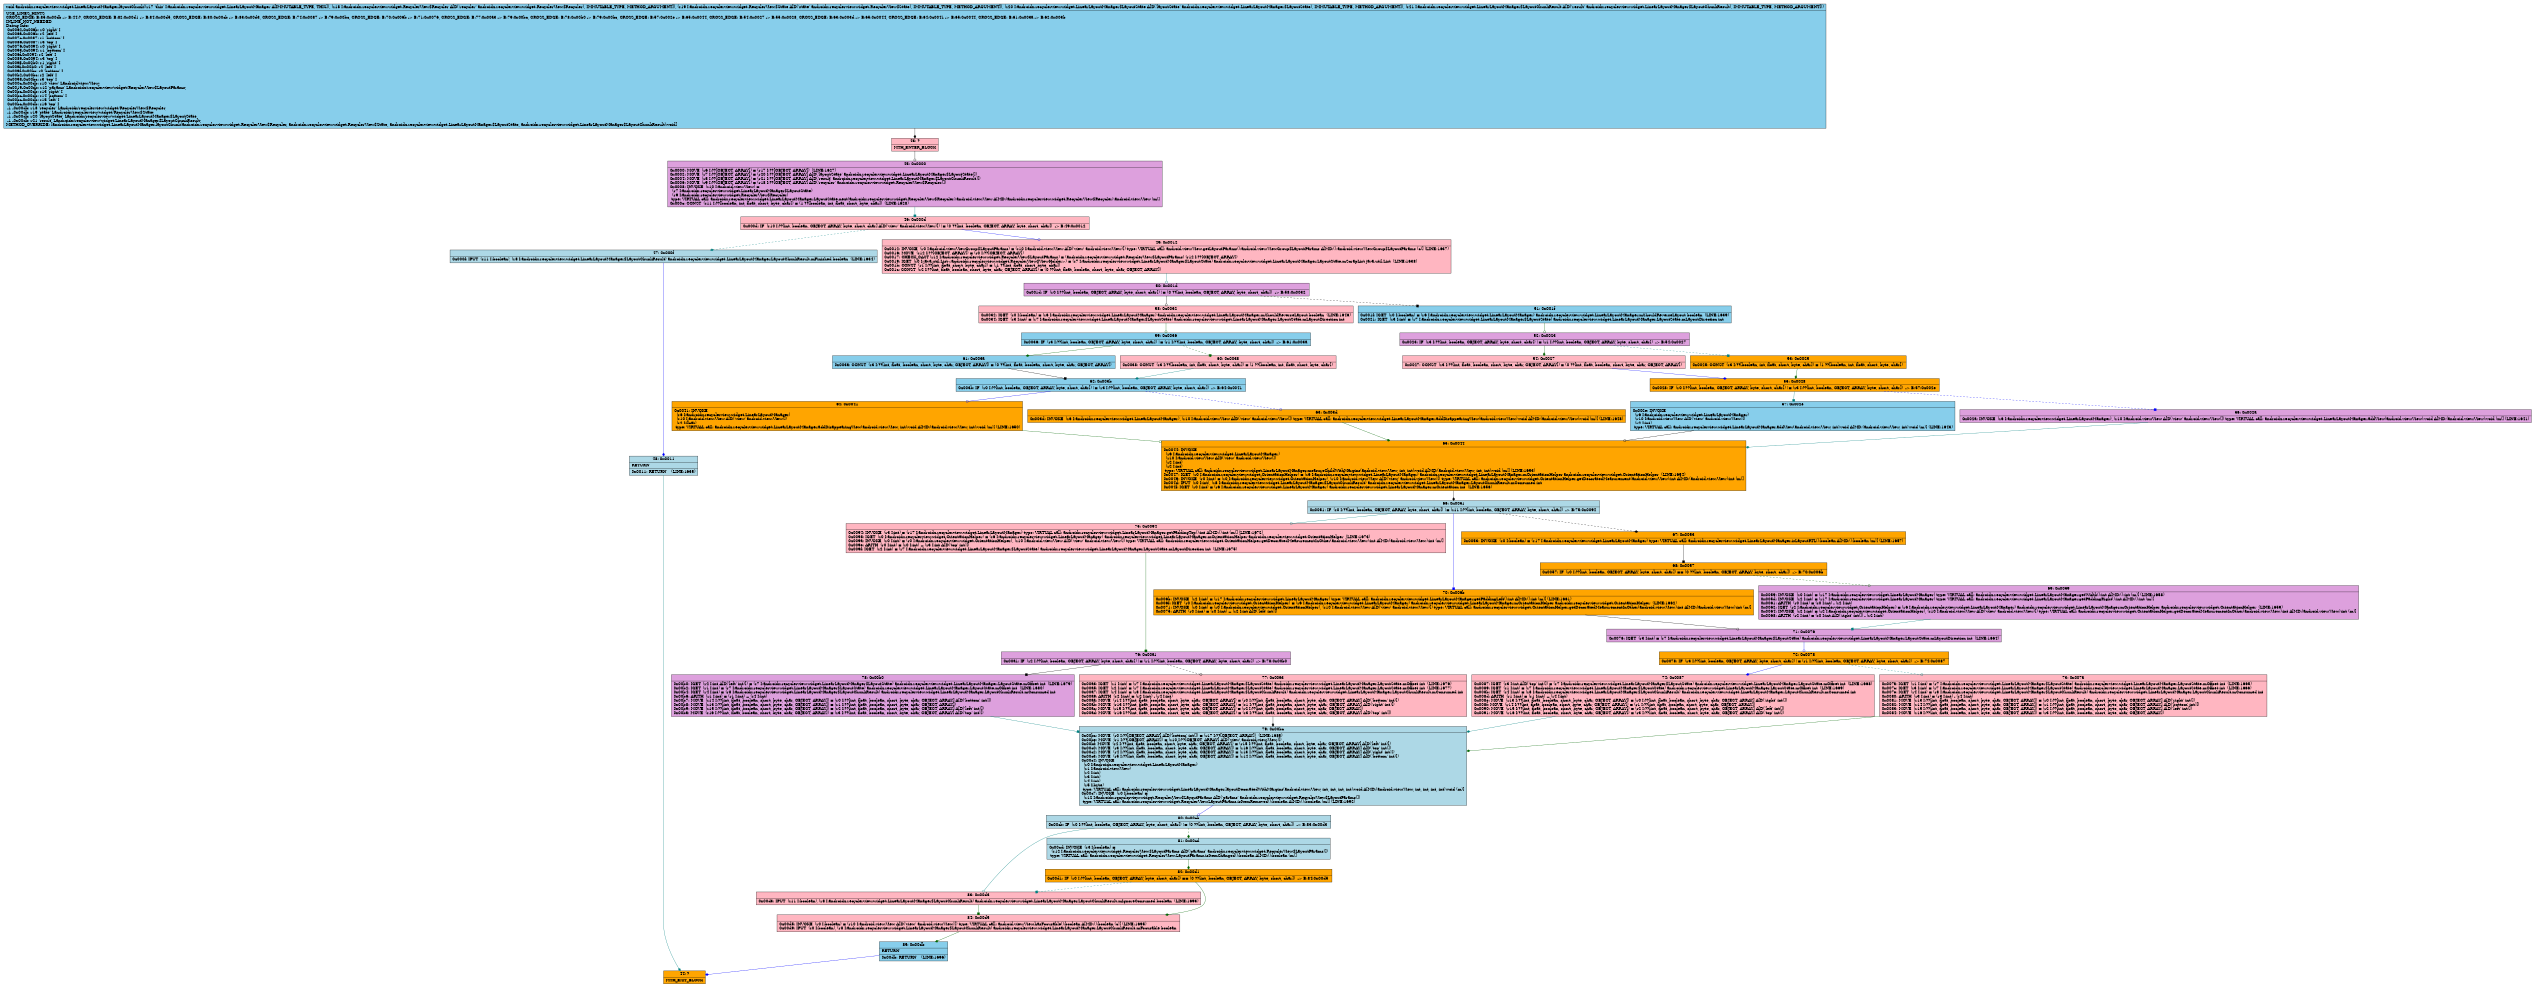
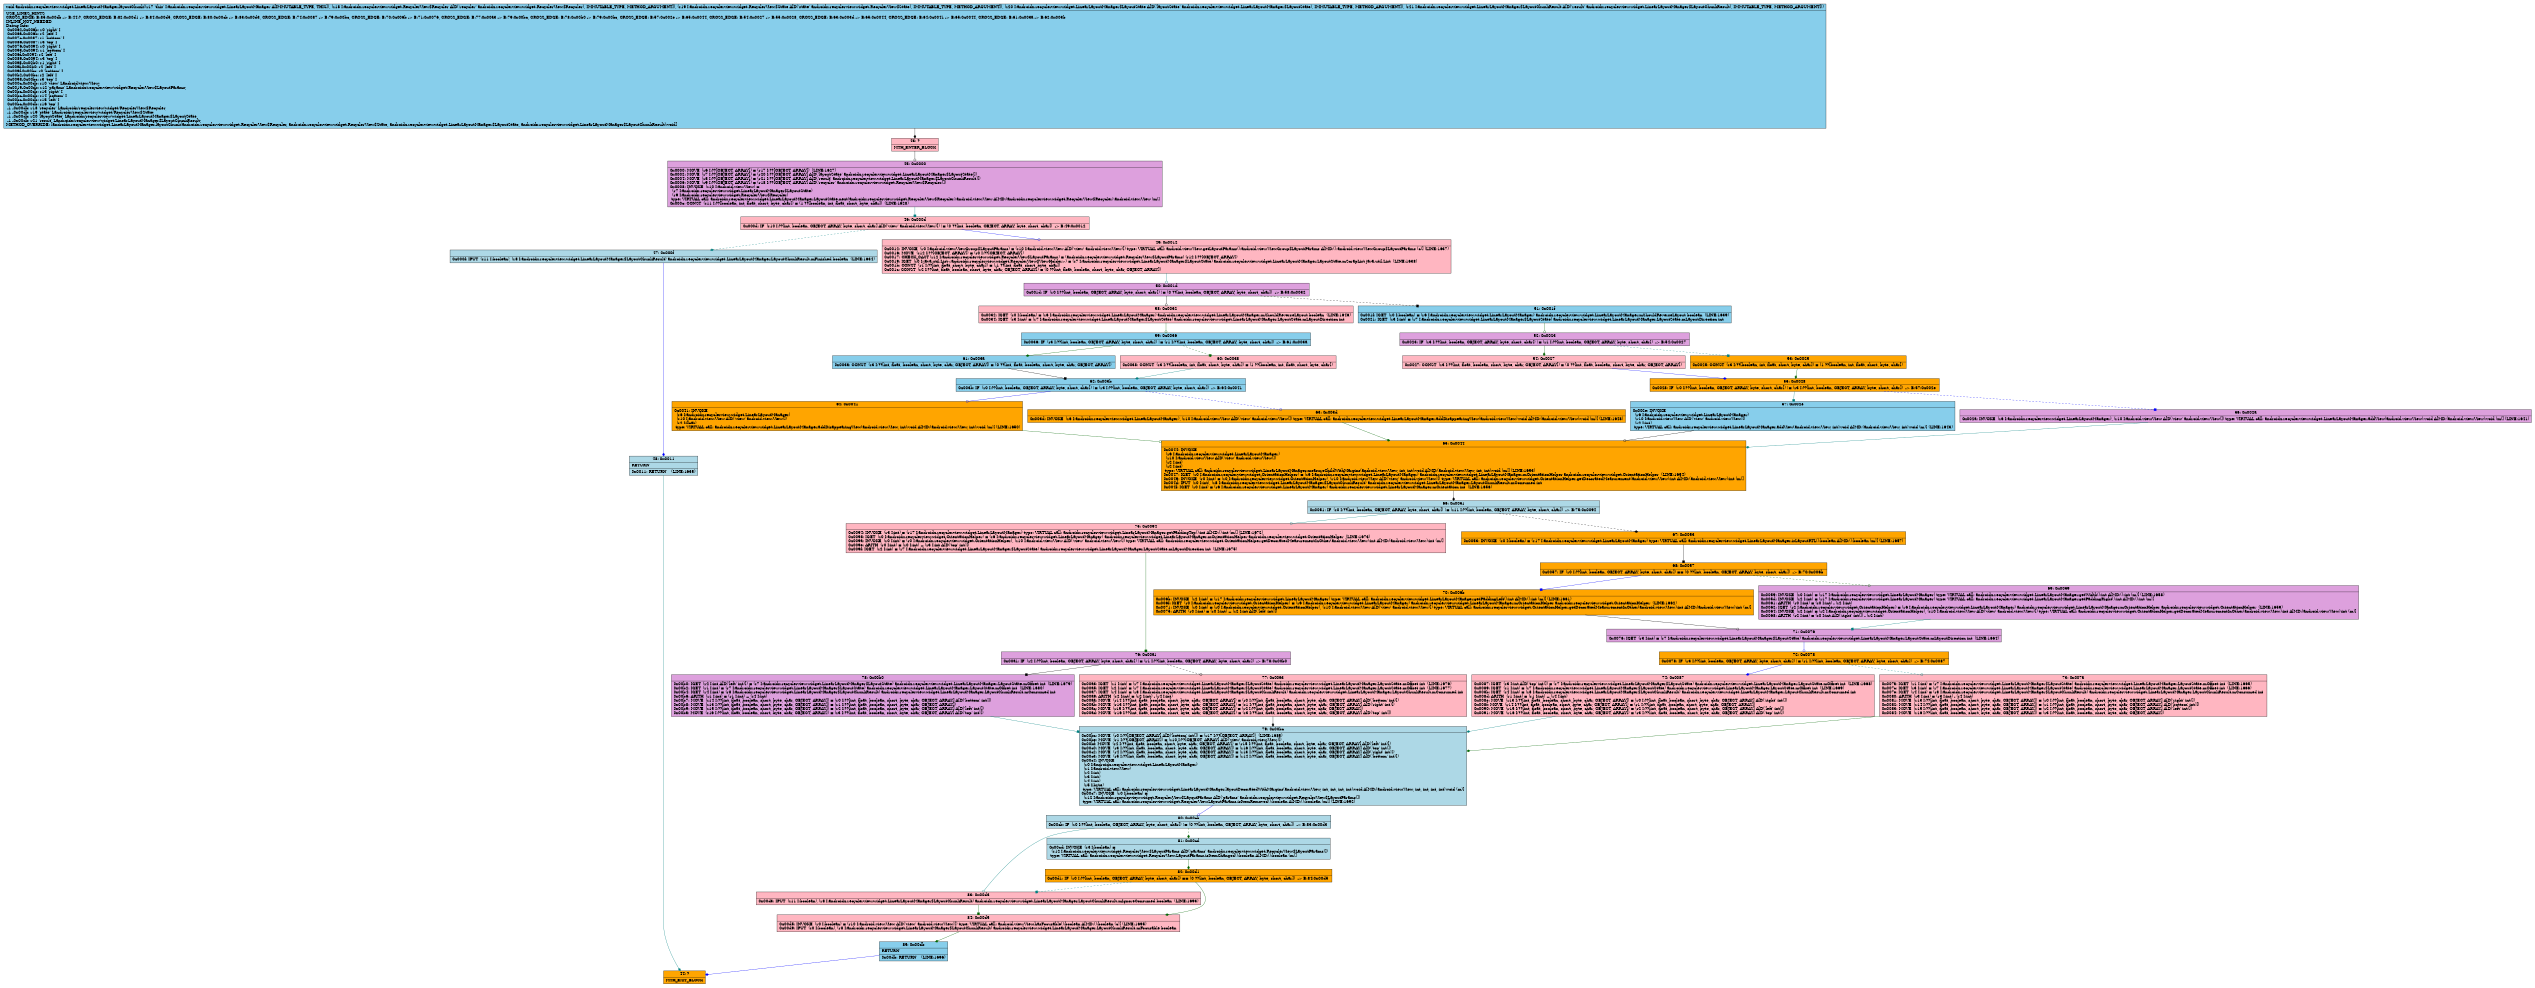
edge "66: 0x0051" -> "70: 0x006b": now "68: 0x0057" -> "70: 0x006b"
